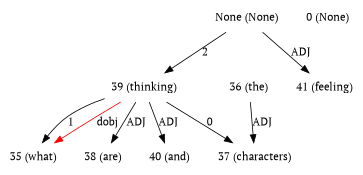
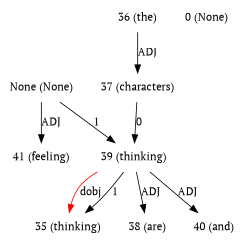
edge "None (None)" -> "39 (thinking)": label "2" -> "1"
edge "39 (thinking)" -> "37 (characters)": reversed
node "35 (what)": label "35 (what)" -> "35 (thinking)"
